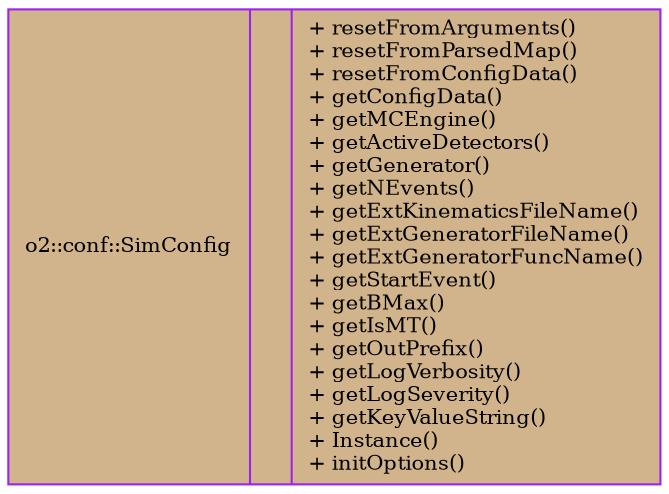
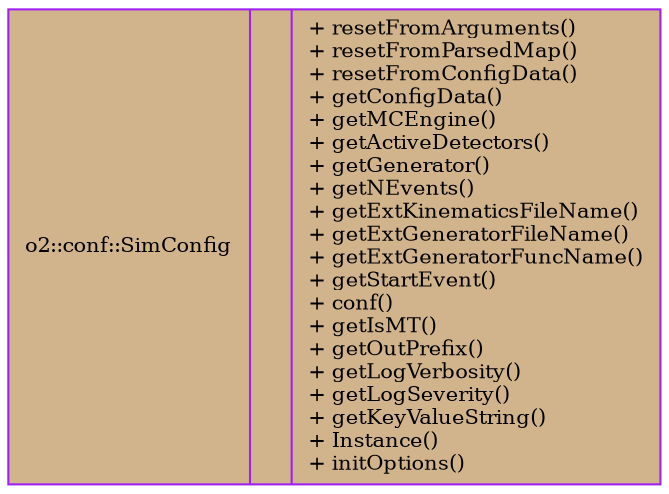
node "o2::conf::SimConfig": text "+ getBMax()" -> "+ conf()"
